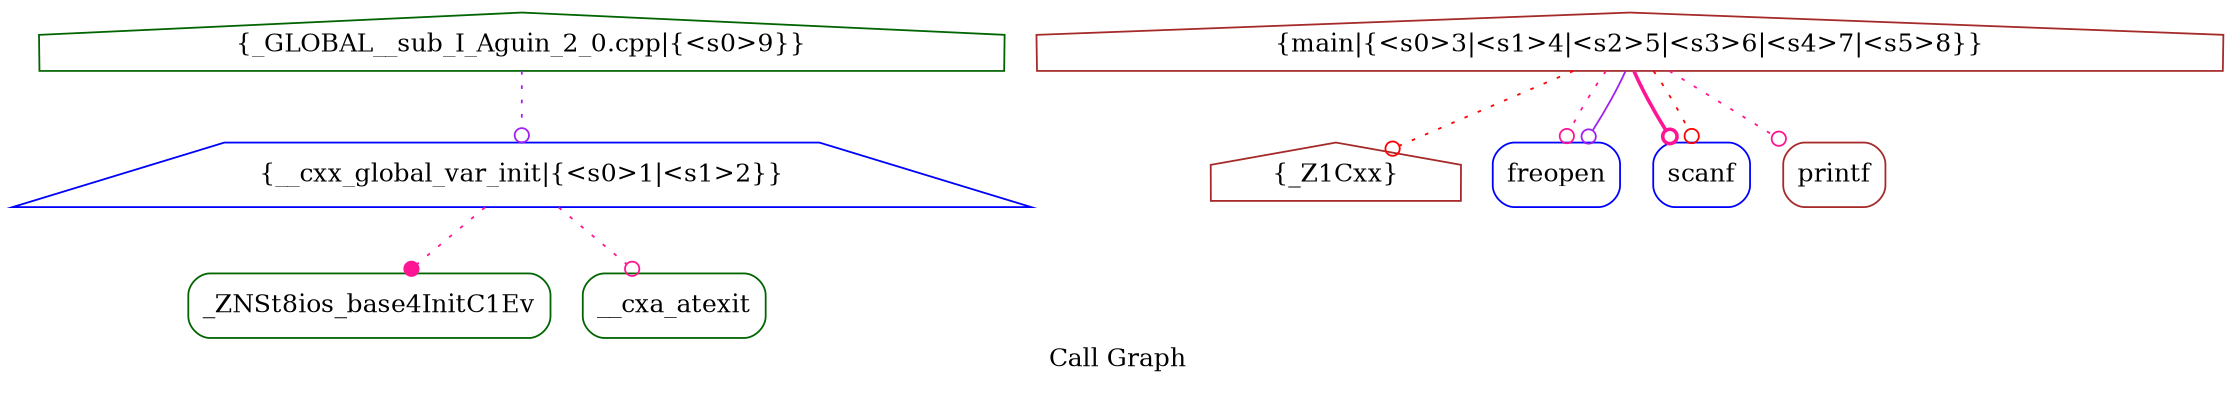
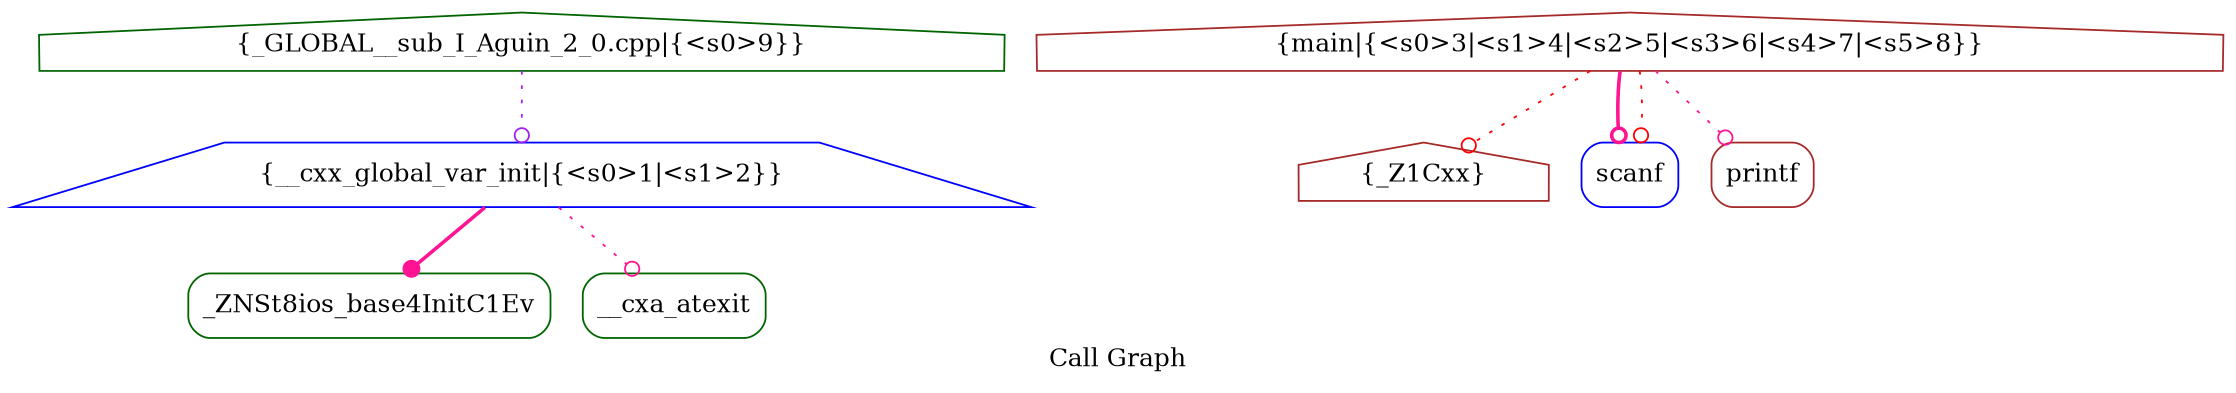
node "freopen": removed
edge "{__cxx_global_var_init|{<s0>1|<s1>2}}" -> "_ZNSt8ios_base4InitC1Ev": style dotted -> bold
